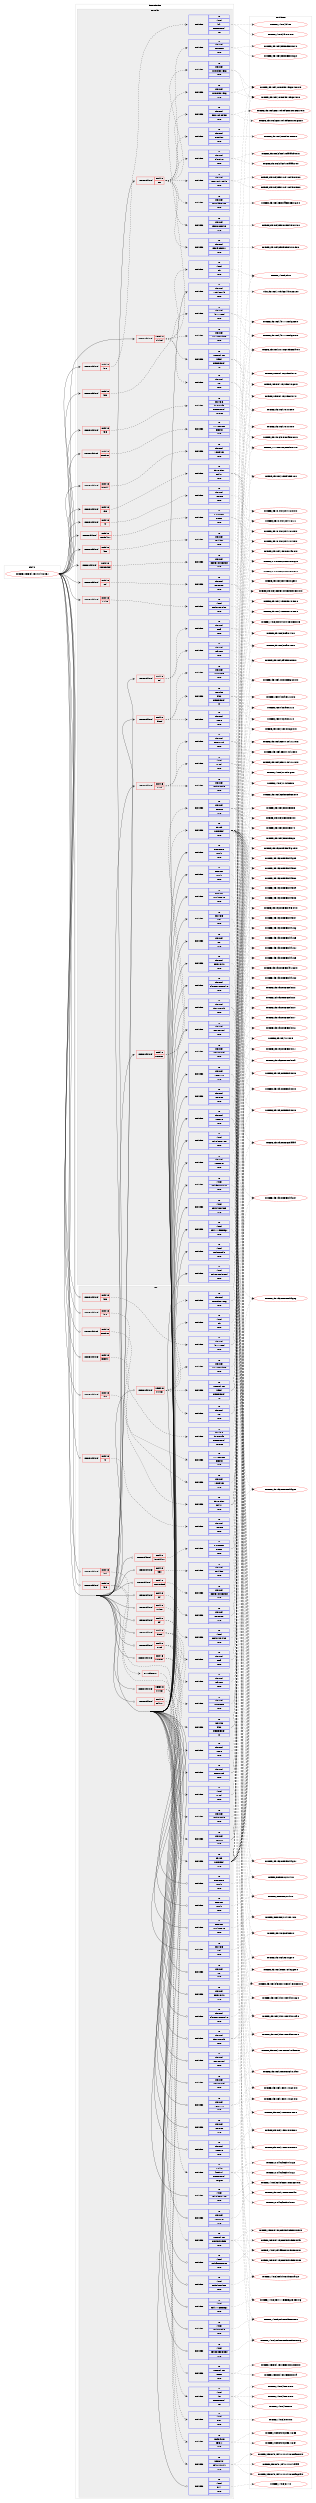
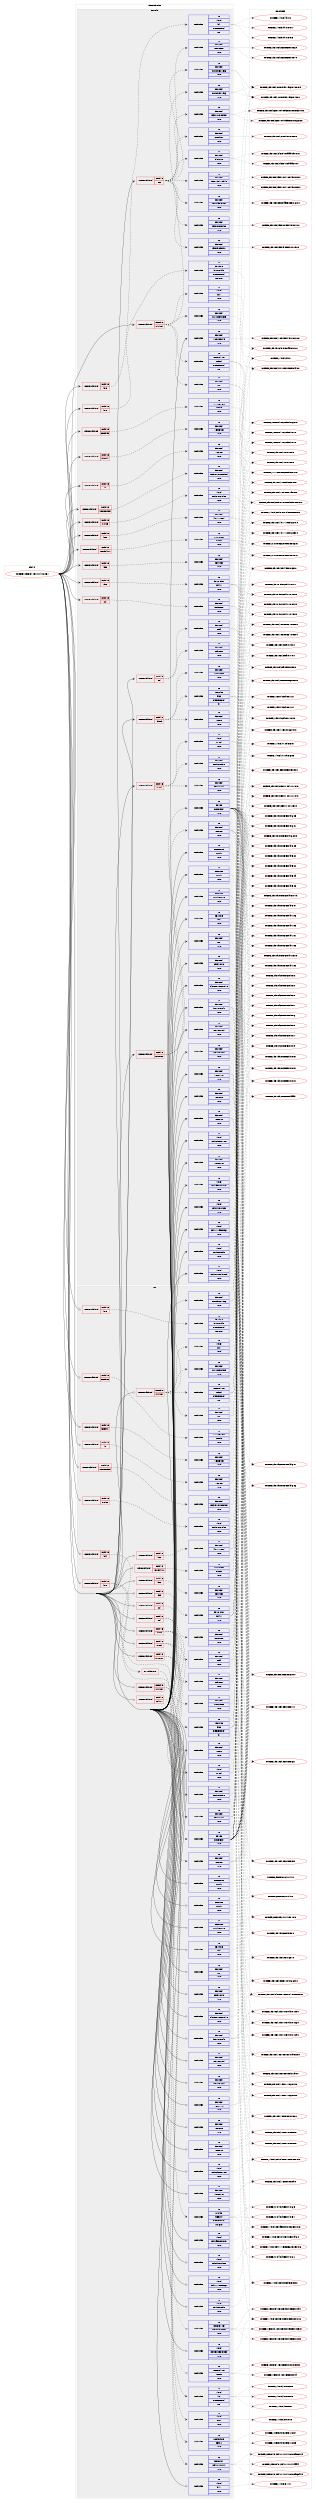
node "portage://virtual/jdk-1.8.0-r4": added
node "misc://dev-perl/Module-Build-0.422.400": label "misc://dev-perl/Module-Build-0.422.400" -> "portage://dev-perl/Module-Build-0.422.400"
node "portage://ssh-db/postgresql-12.1": label "portage://ssh-db/postgresql-12.1" -> "portage://dev-db/postgresql-12.1"
node "portage://dev-db/linux-11.5": label "portage://dev-db/linux-11.5" -> "portage://dev-db/postgresql-11.5"
